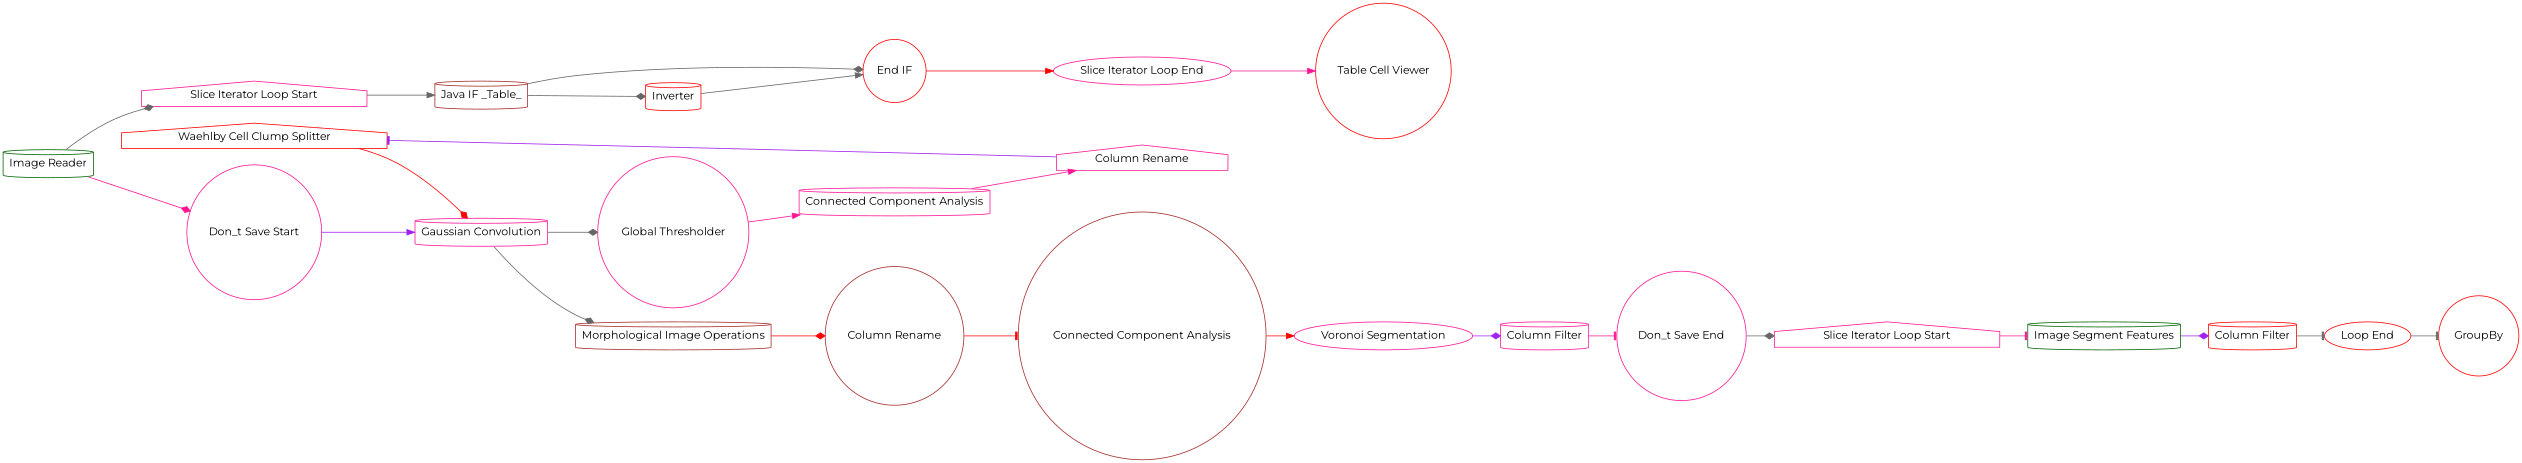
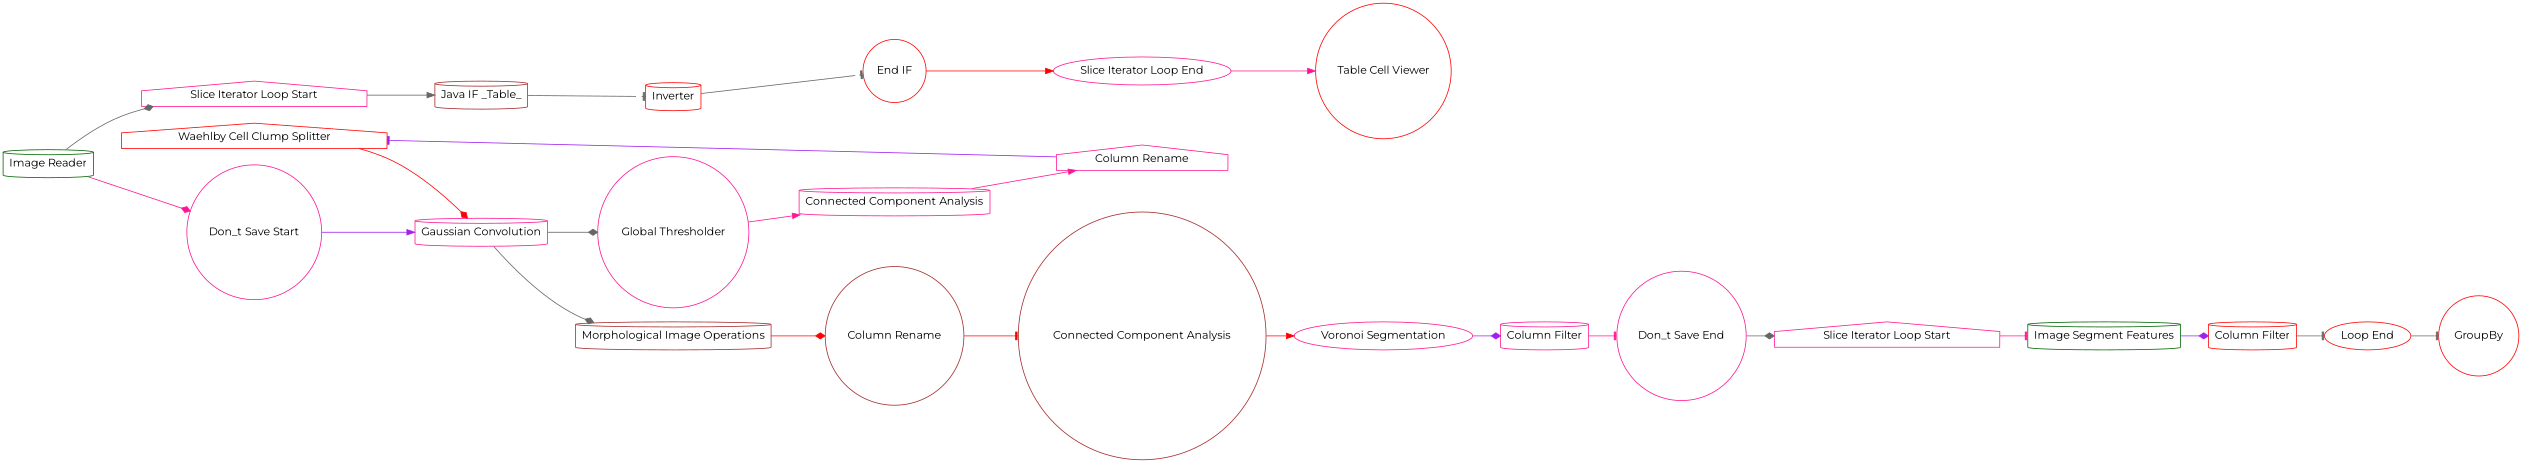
edge "Java IF _Table_" -> "End IF": removed
edge "Inverter" -> "End IF": arrowhead normal -> tee
edge "Java IF _Table_" -> "Inverter": arrowhead diamond -> tee
